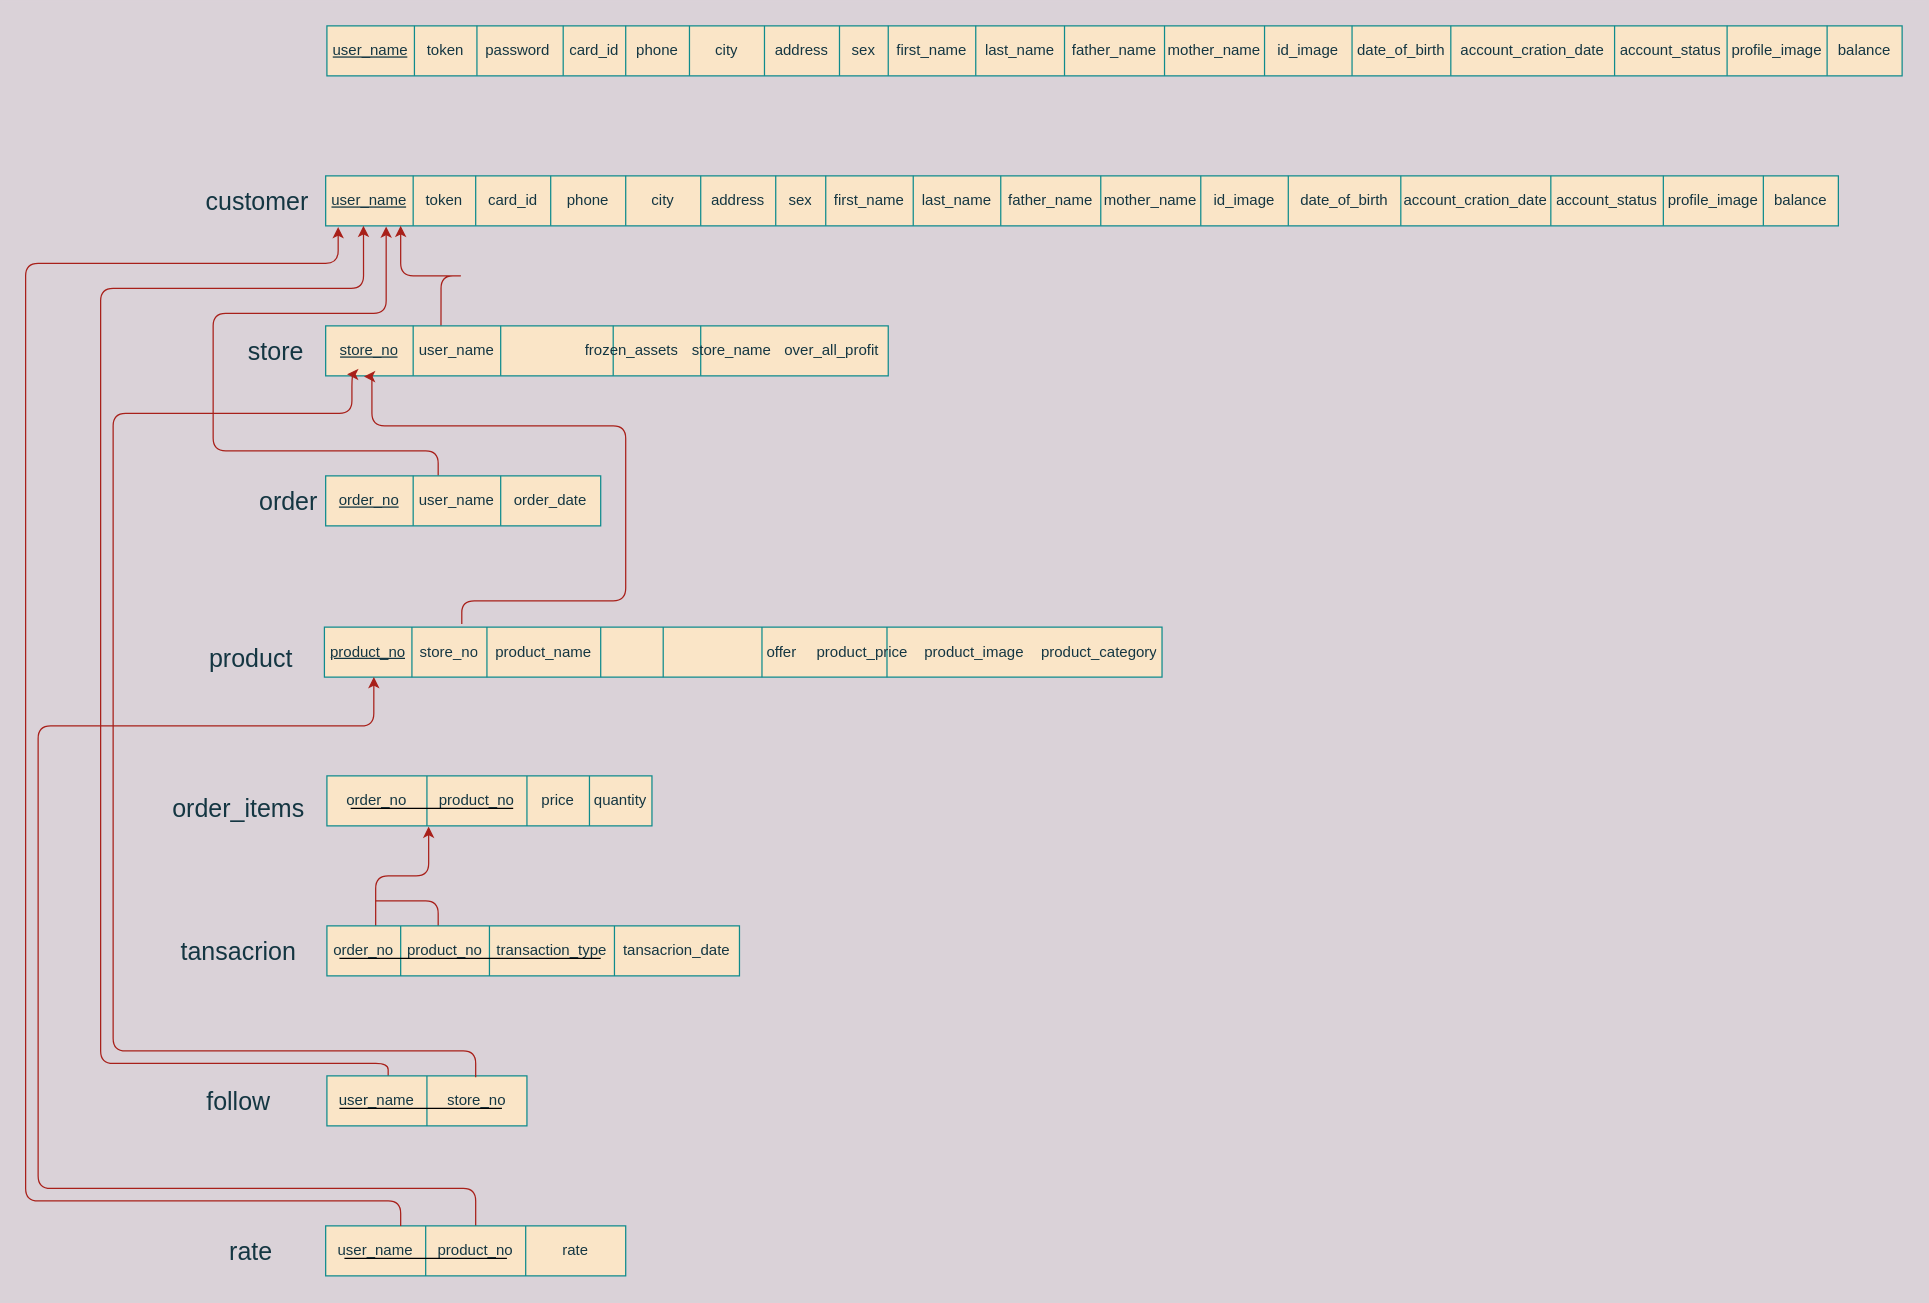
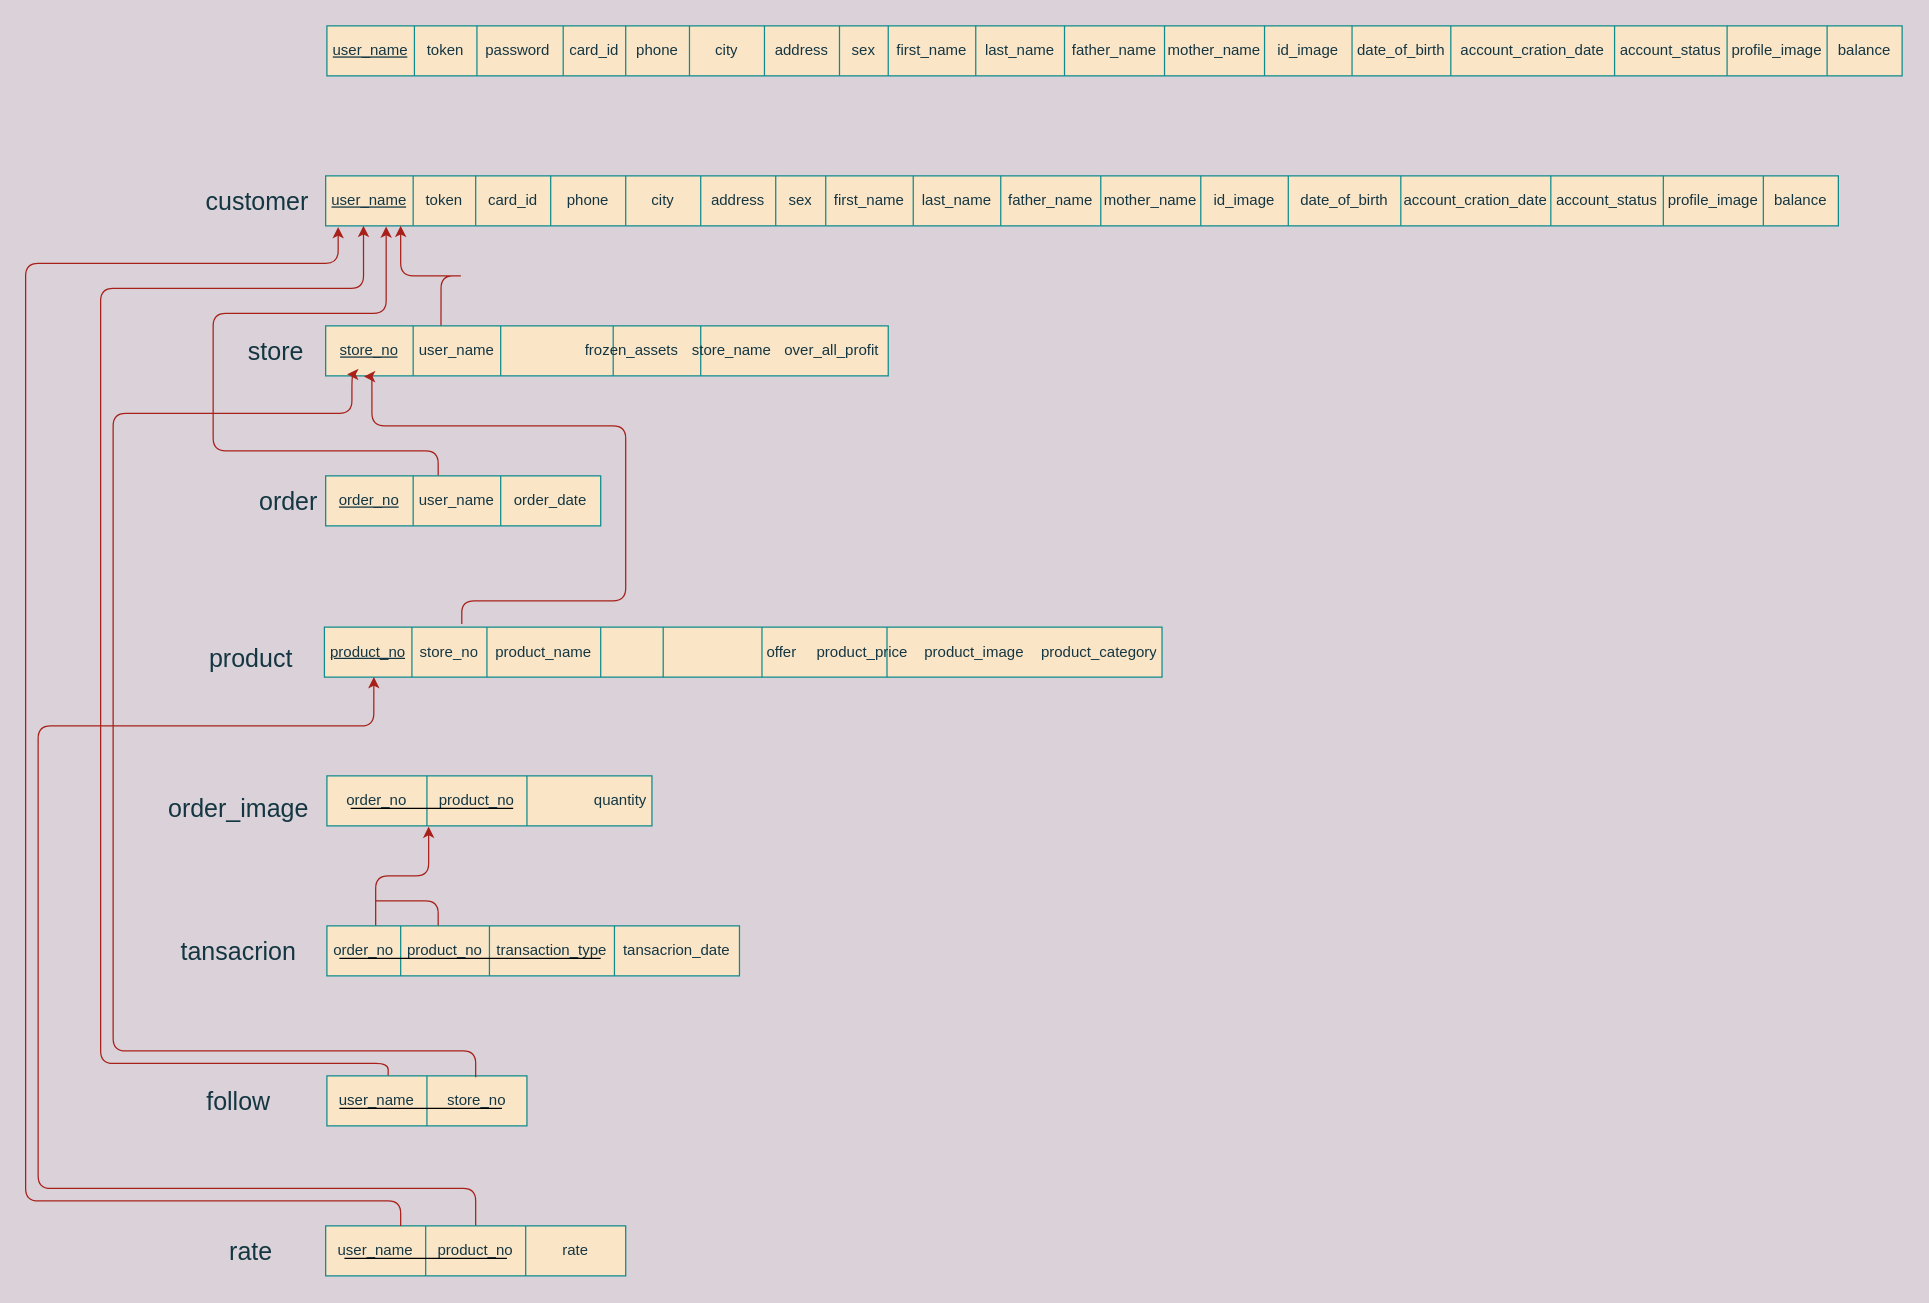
node "price": removed
node "order_items": label "order_items" -> "order_image"
